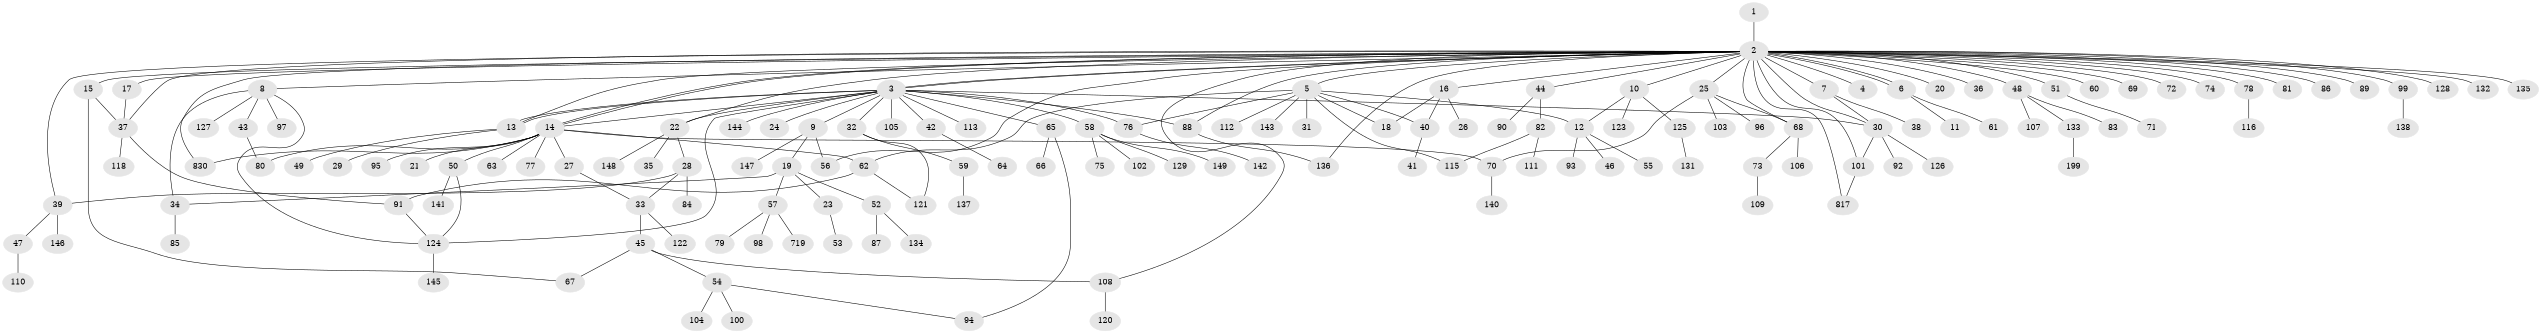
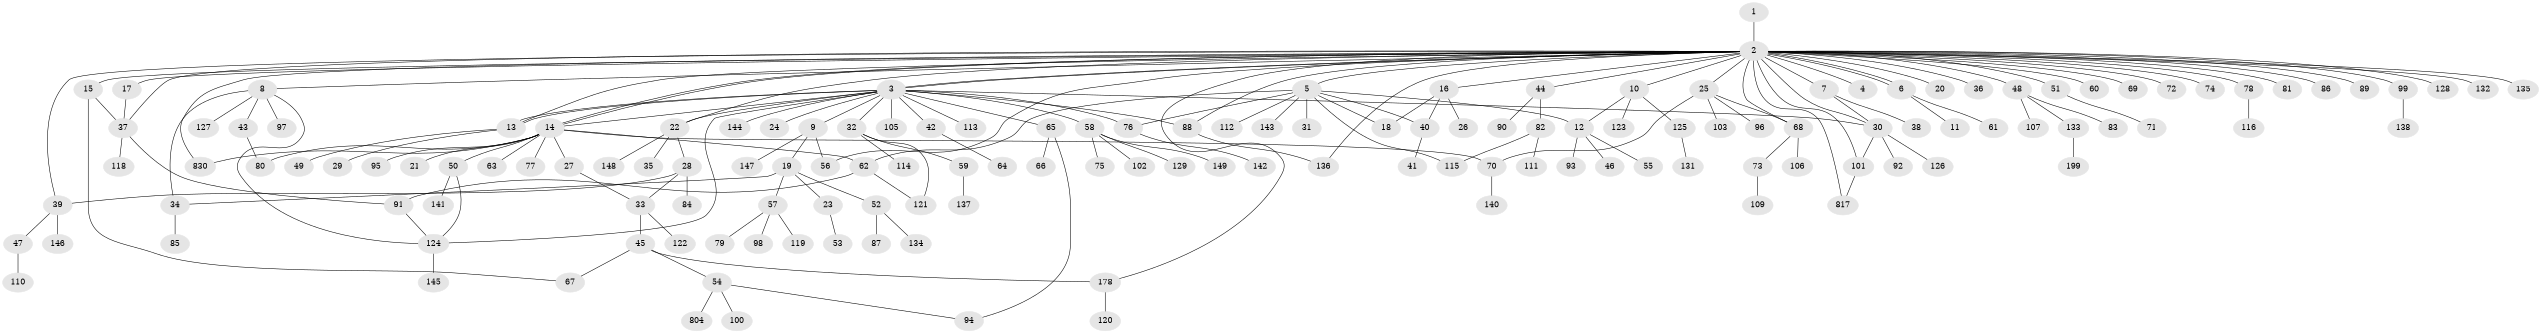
node "114": added
node "719": label "719" -> "119"
node "108": label "108" -> "178"
node "104": label "104" -> "804"
